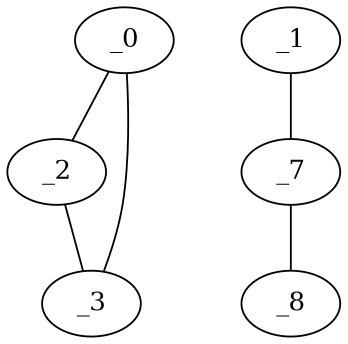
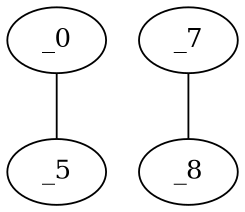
node "_1": removed
node "_2": label "_2" -> "_5"
node "_3": removed
